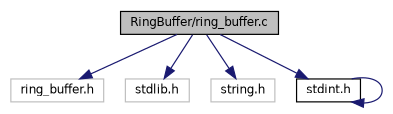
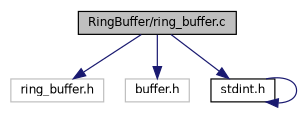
node "stdlib.h": removed
node "string.h": label "string.h" -> "buffer.h"
